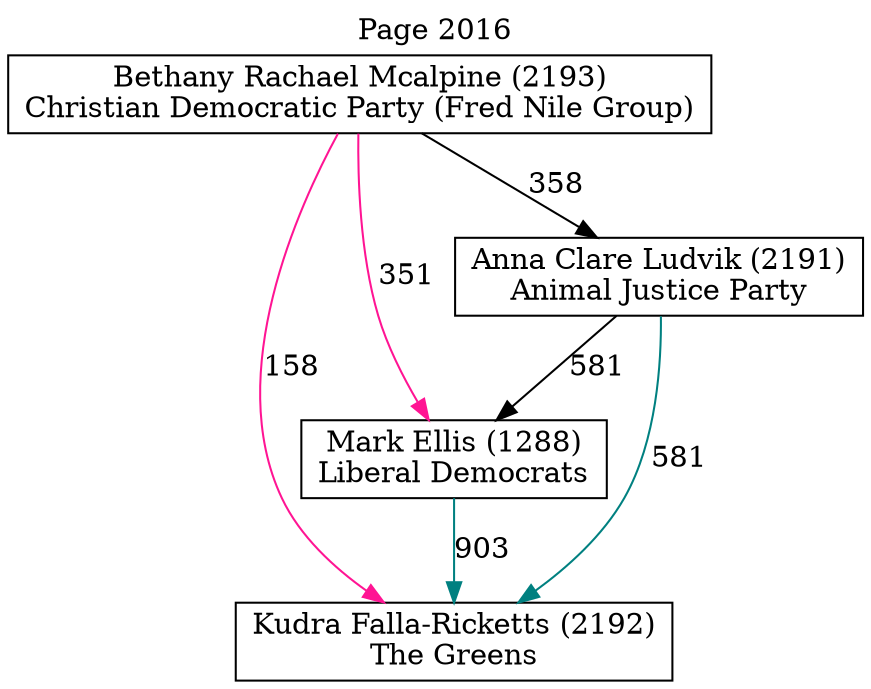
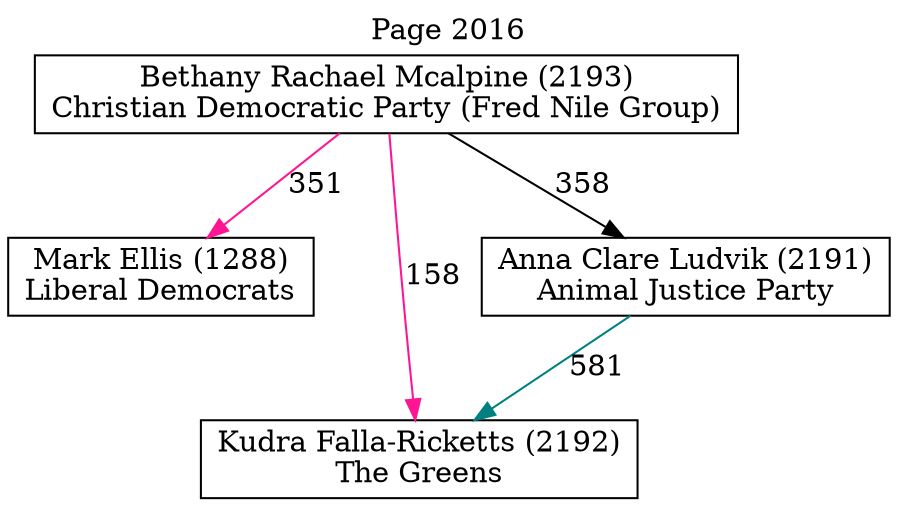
edge "Anna Clare Ludvik (2191) Animal Justice Party" -> "Mark Ellis (1288) Liberal Democrats": removed, label "581"
edge "Mark Ellis (1288) Liberal Democrats" -> "Kudra Falla-Ricketts (2192) The Greens": removed, label "903"
